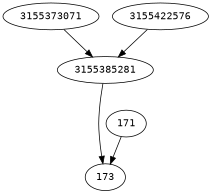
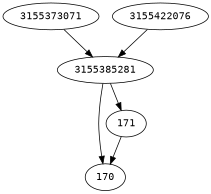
node "3155422576": label "3155422576" -> "3155422076"
edge "3155385281" -> "171": added
node "173": label "173" -> "170"
